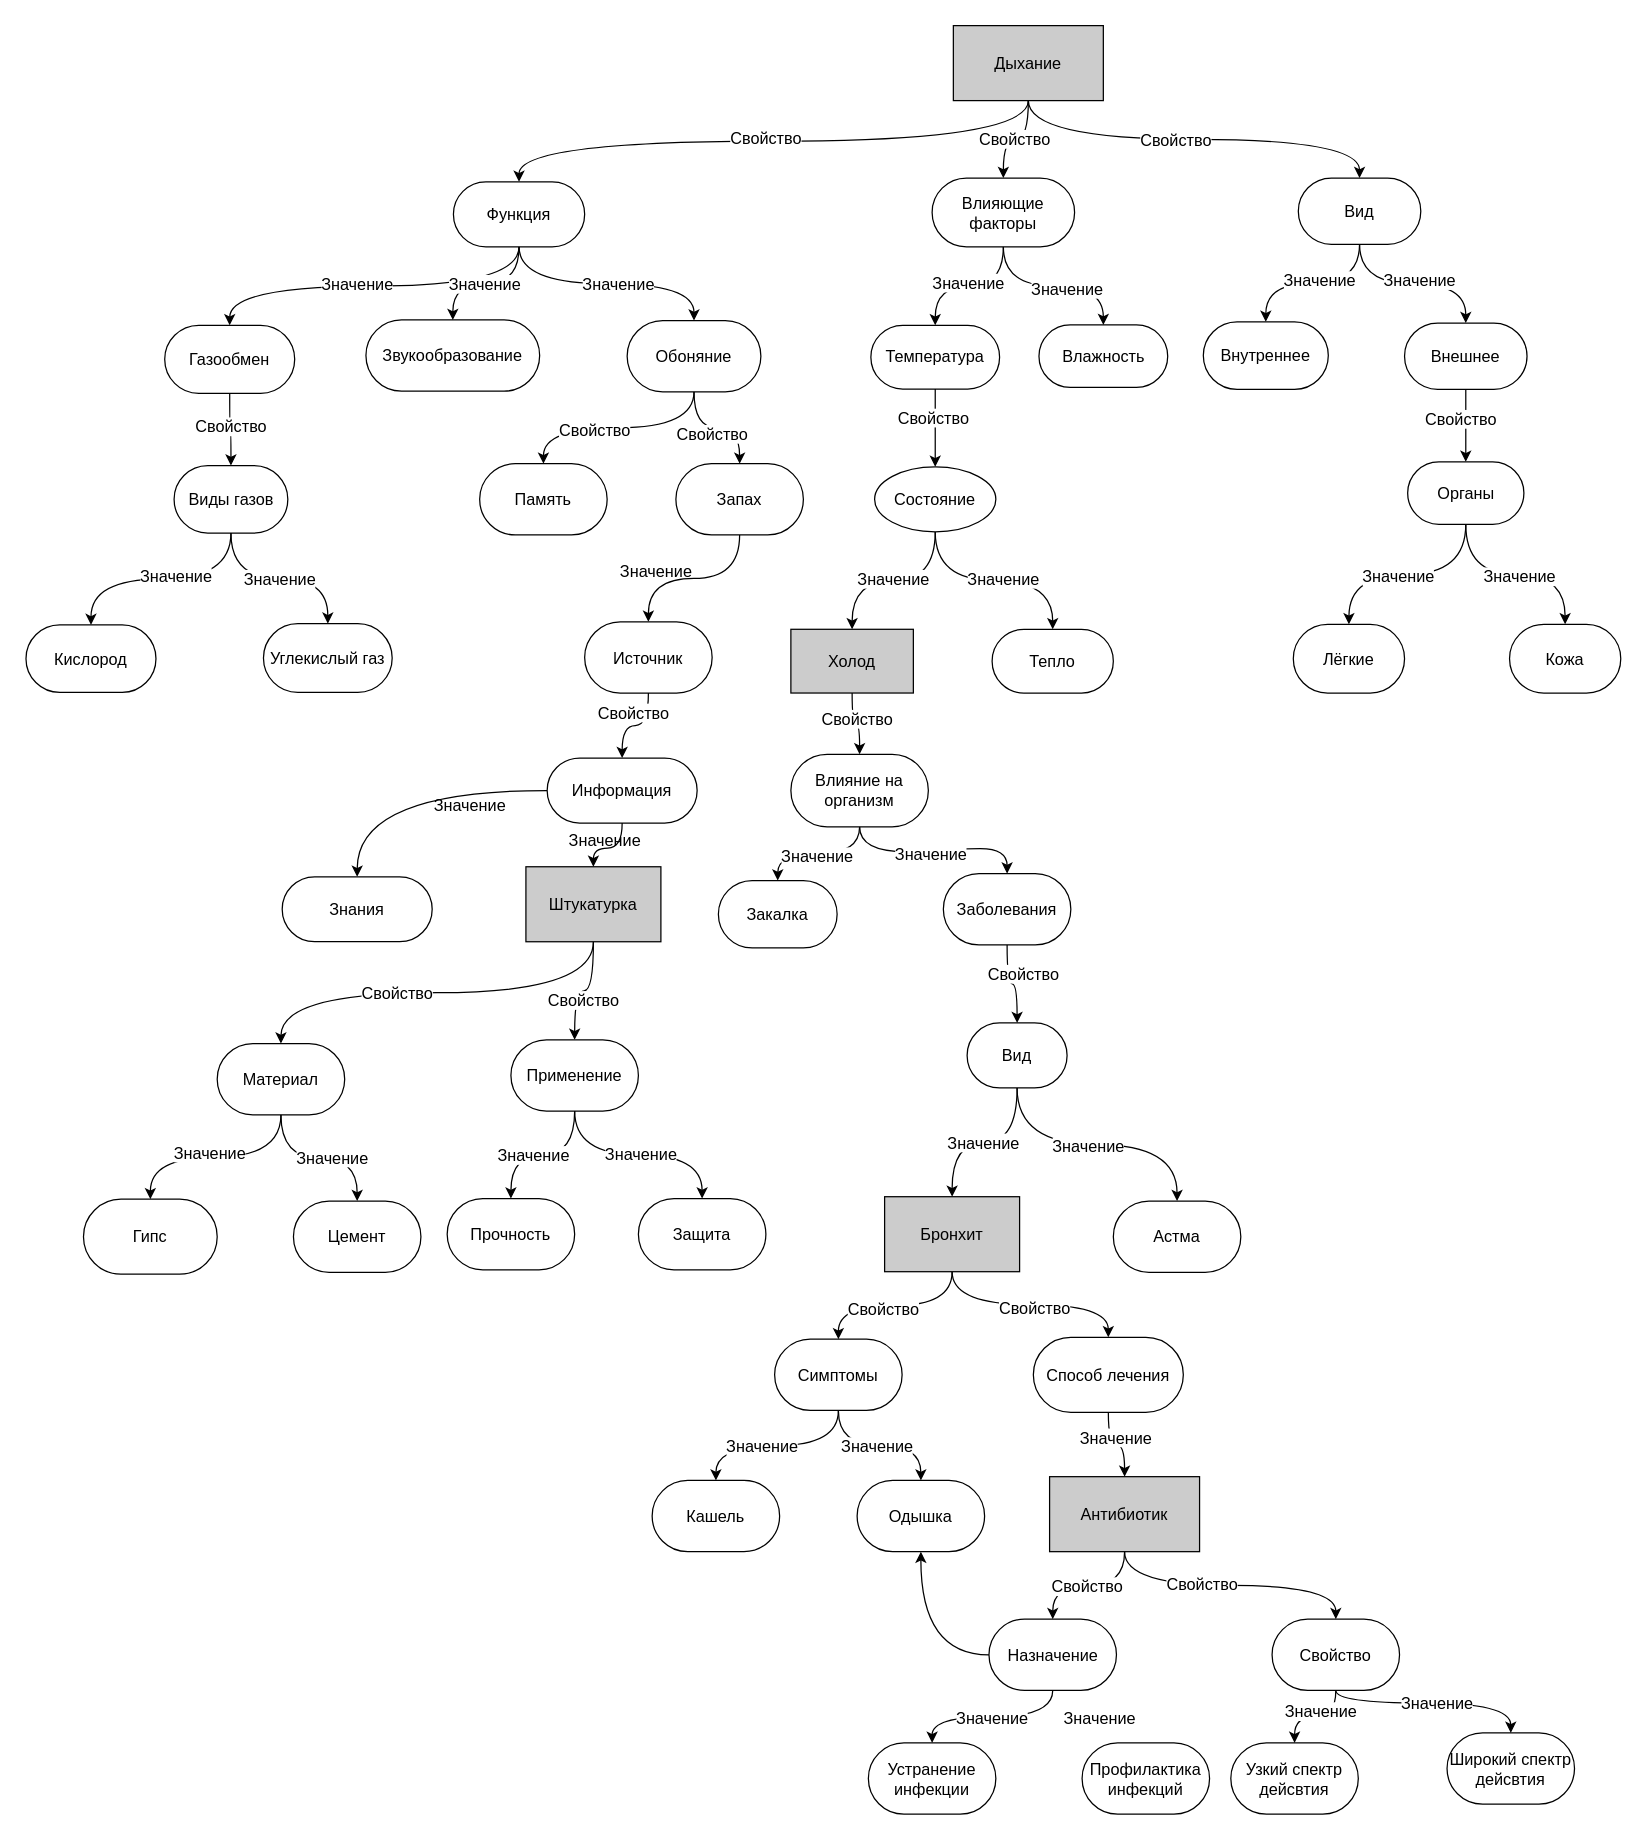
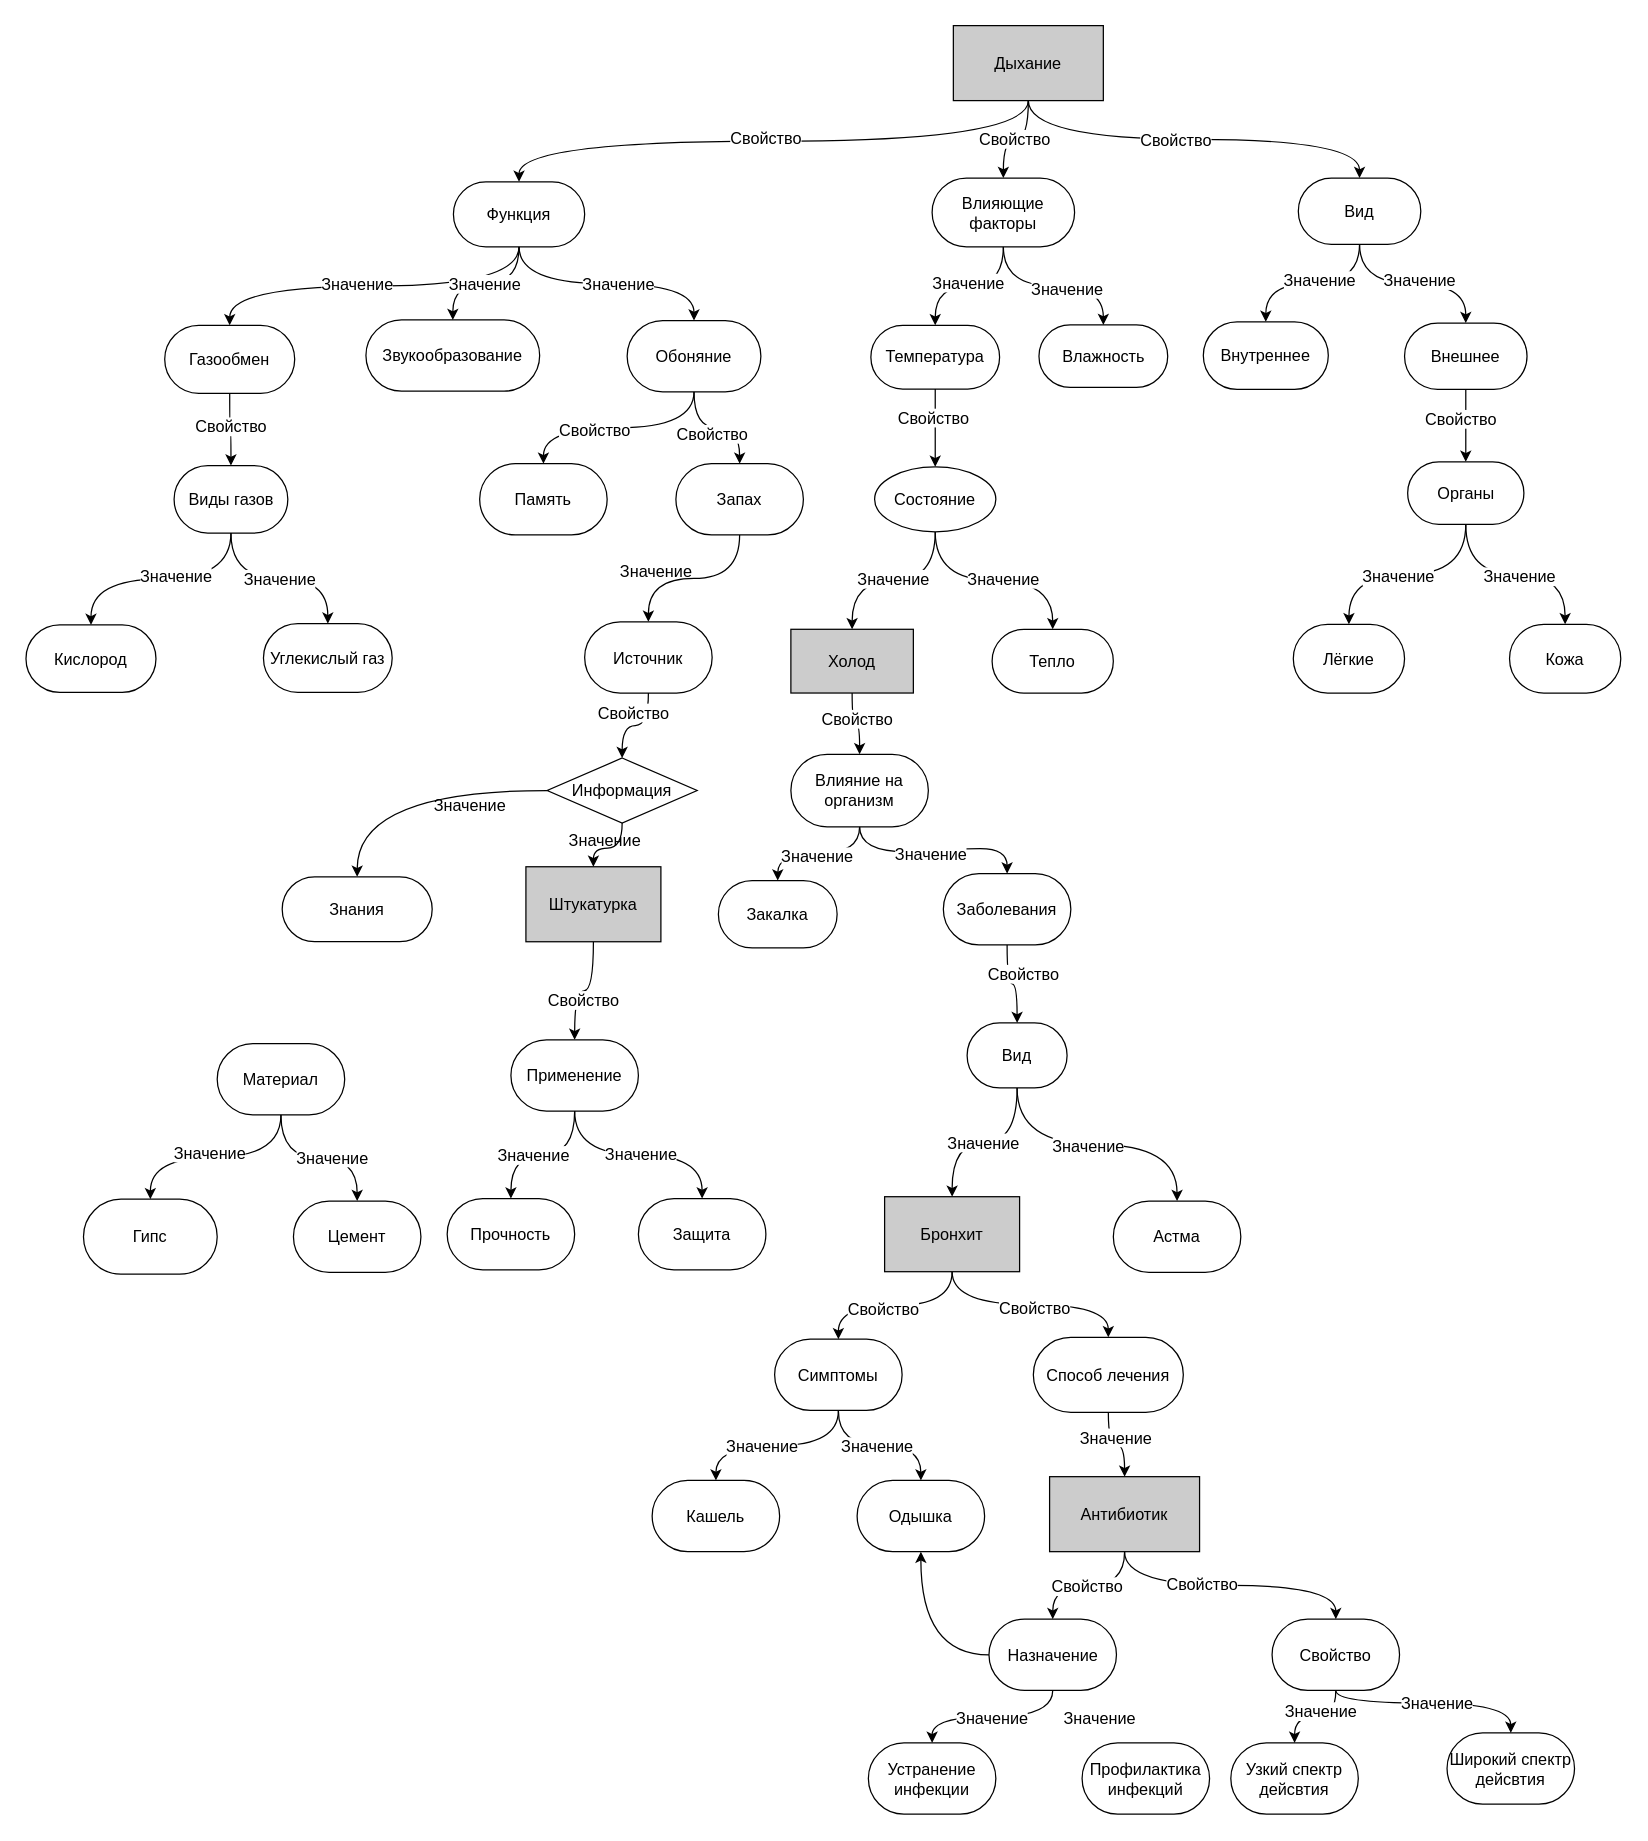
node "Информация": shape rounded rectangle -> diamond
edge "Штукатурка" -> "Материал": removed, label "Свойство"
